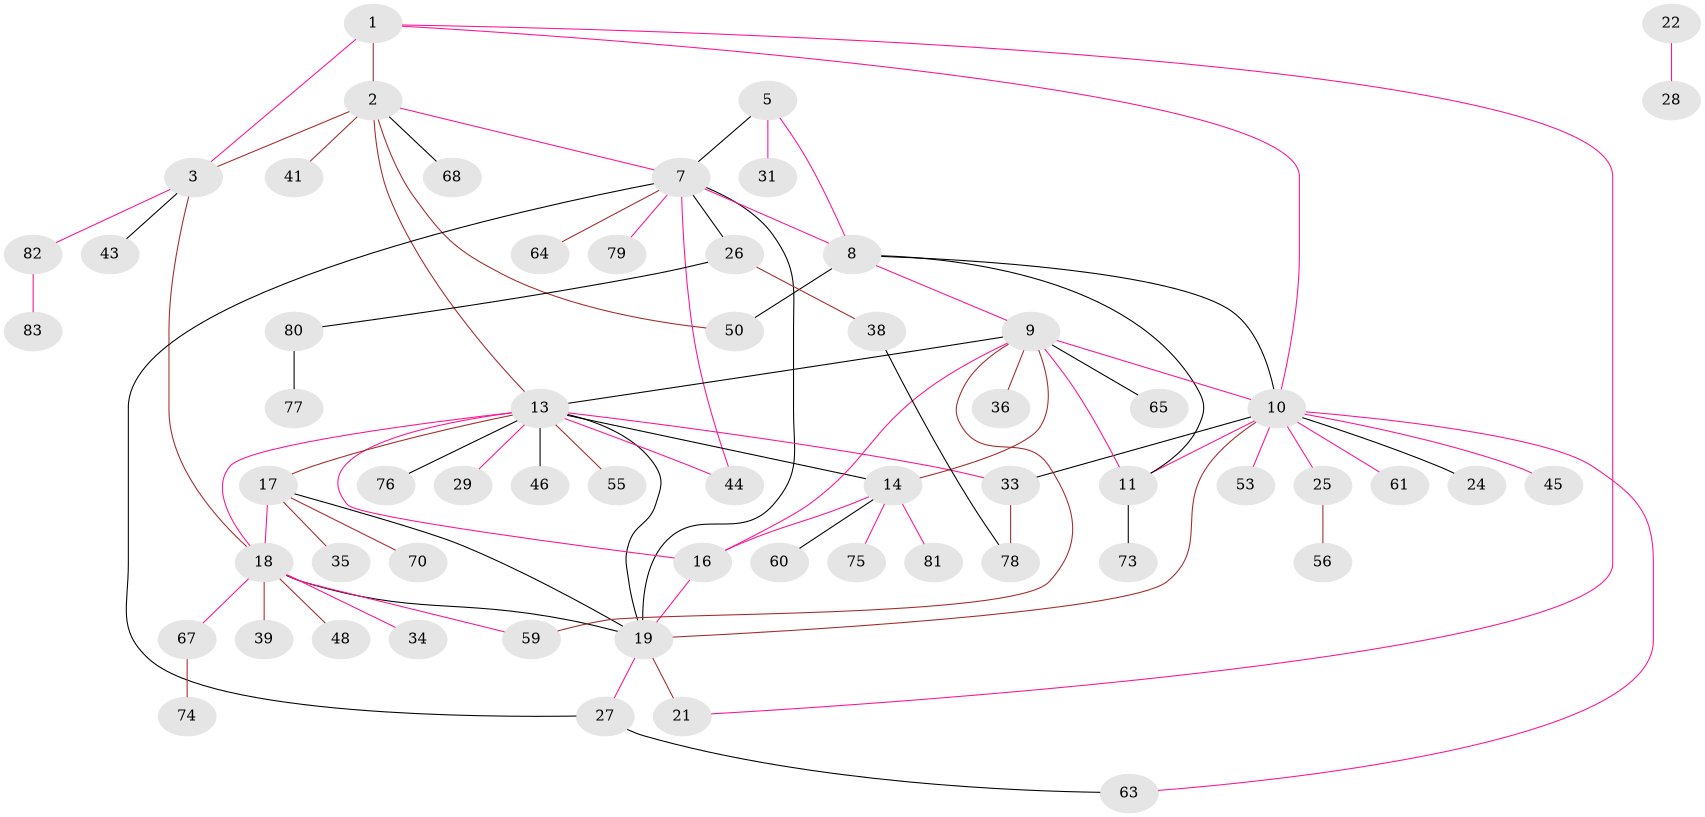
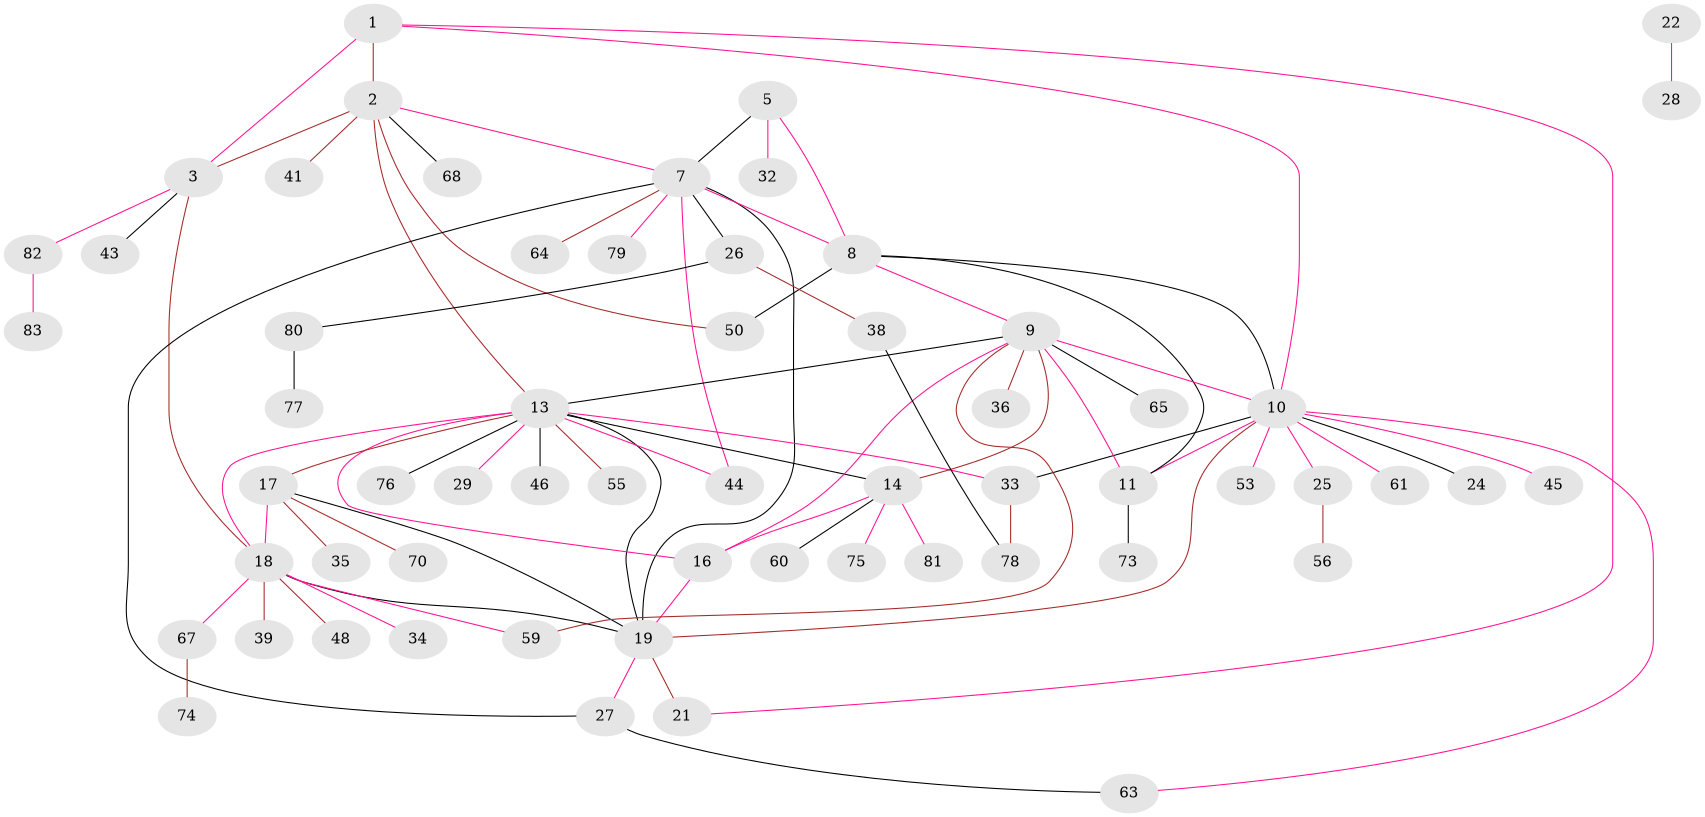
node "31": label "31" -> "32"
